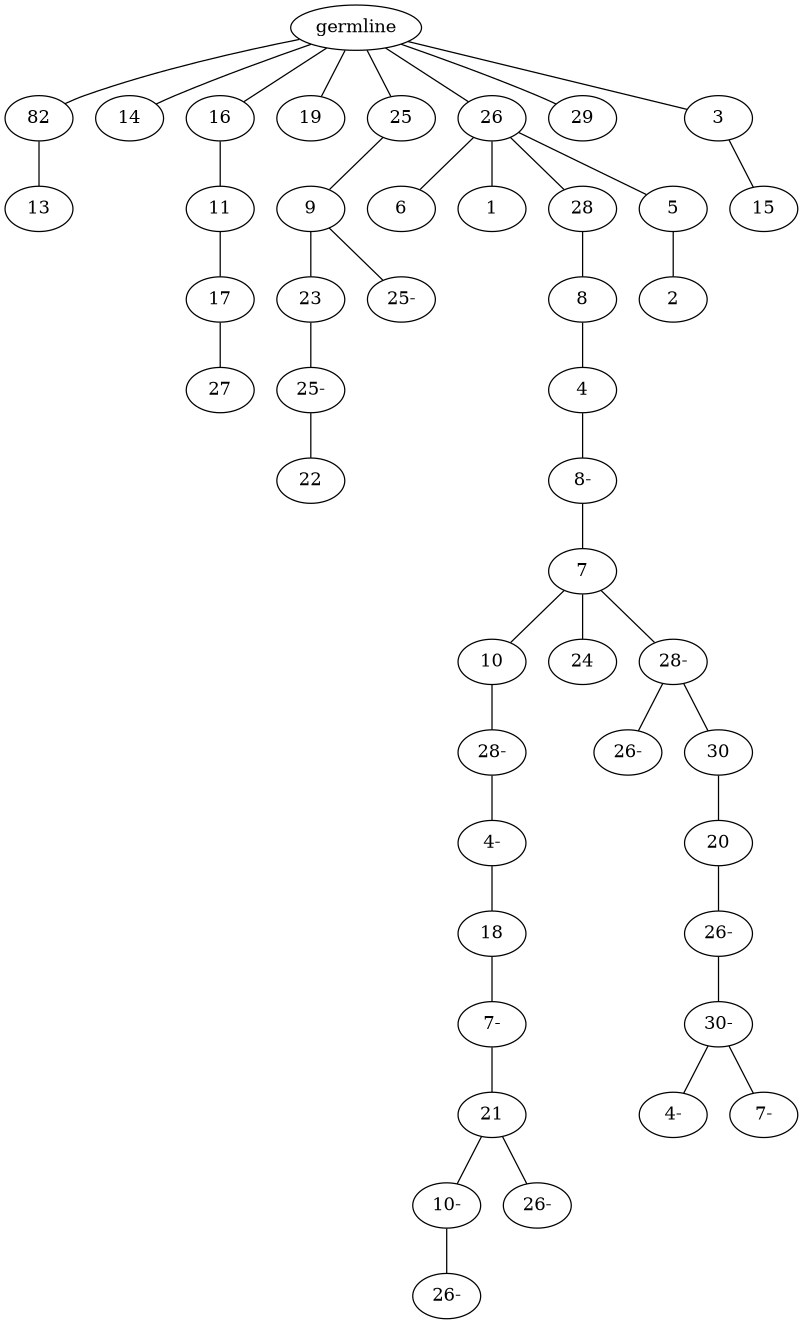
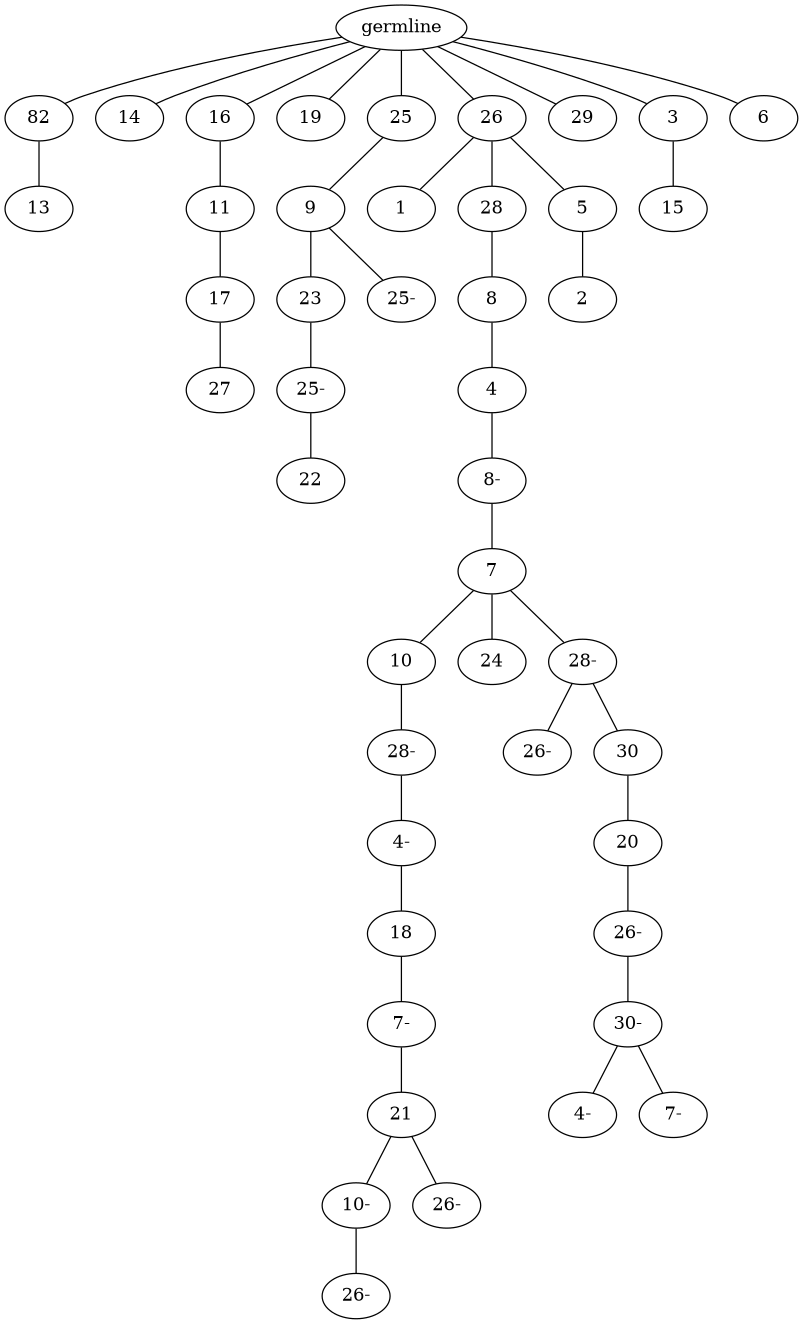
edge "26" -- "6": now "germline" -- "6"
